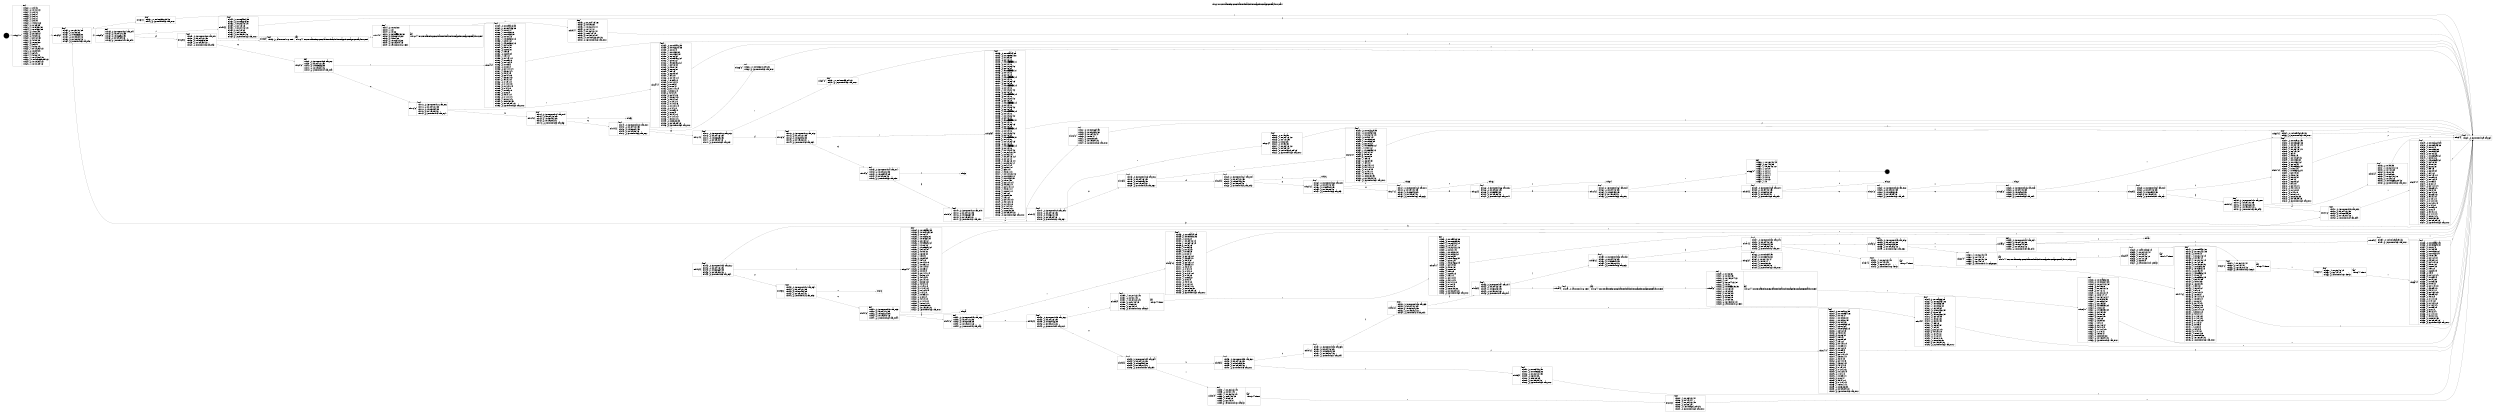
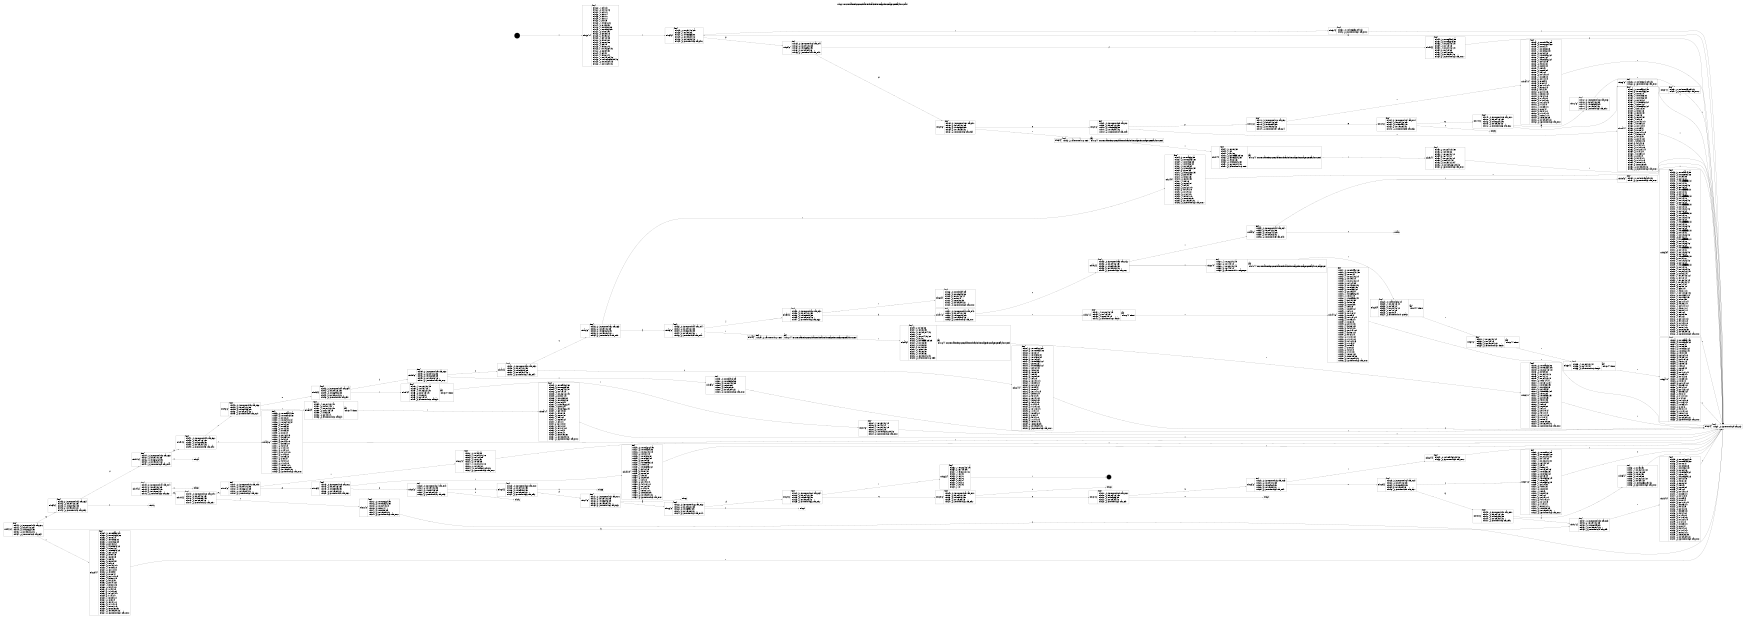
node "0x401783 [28]": removed
